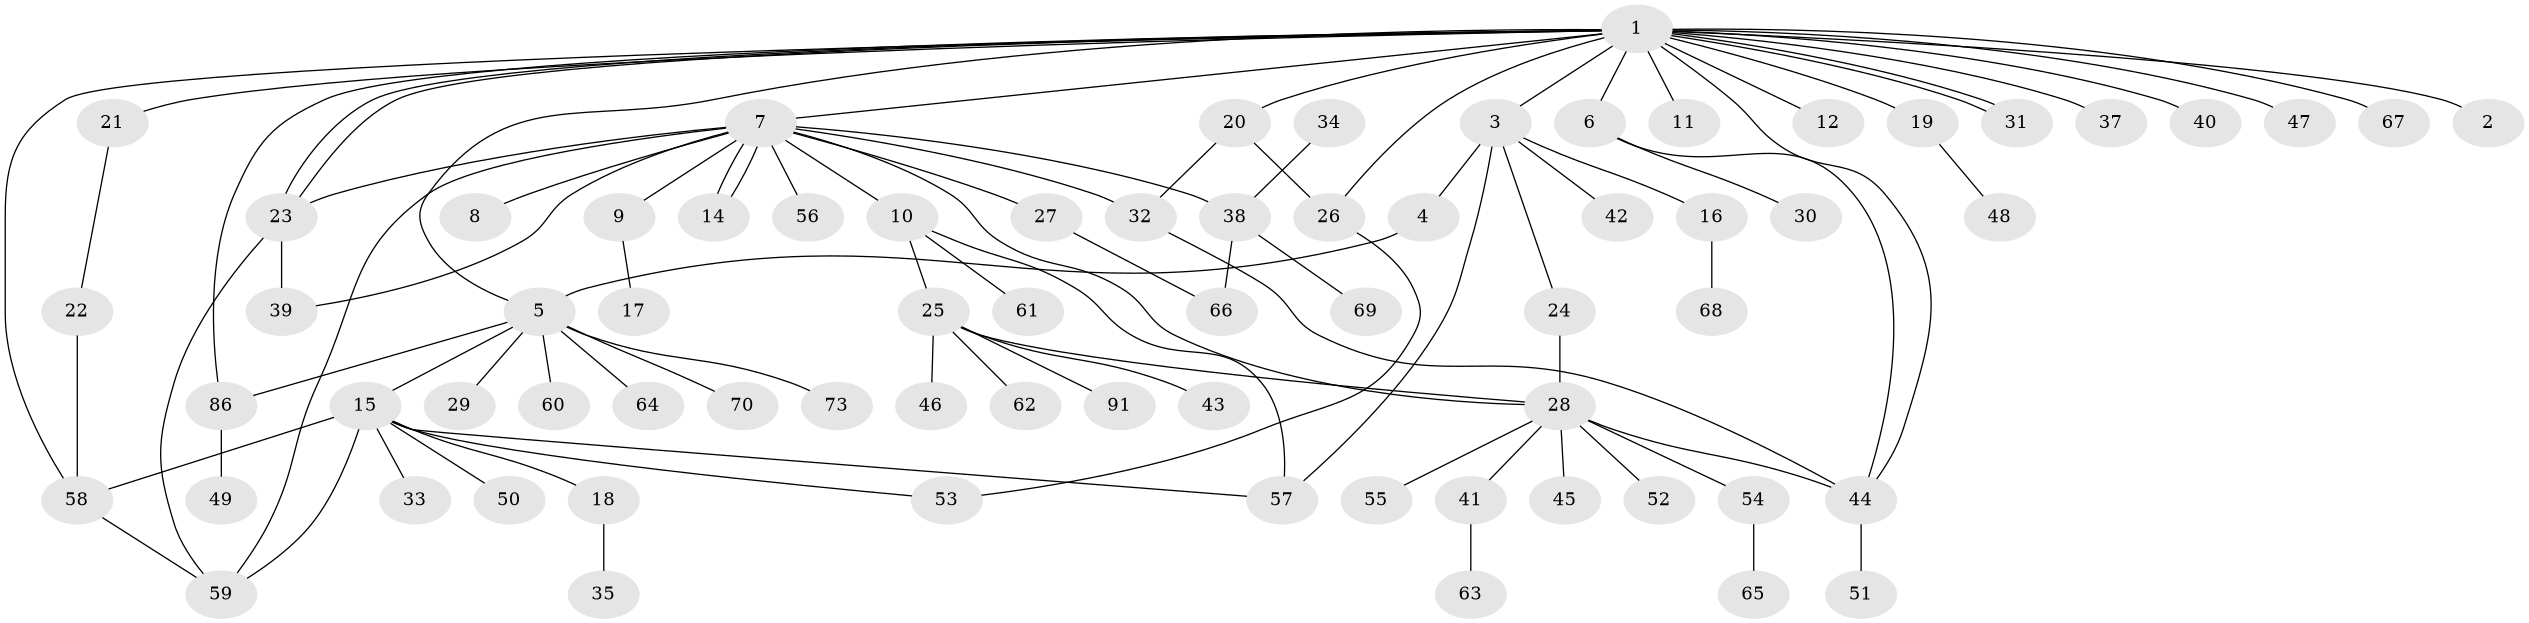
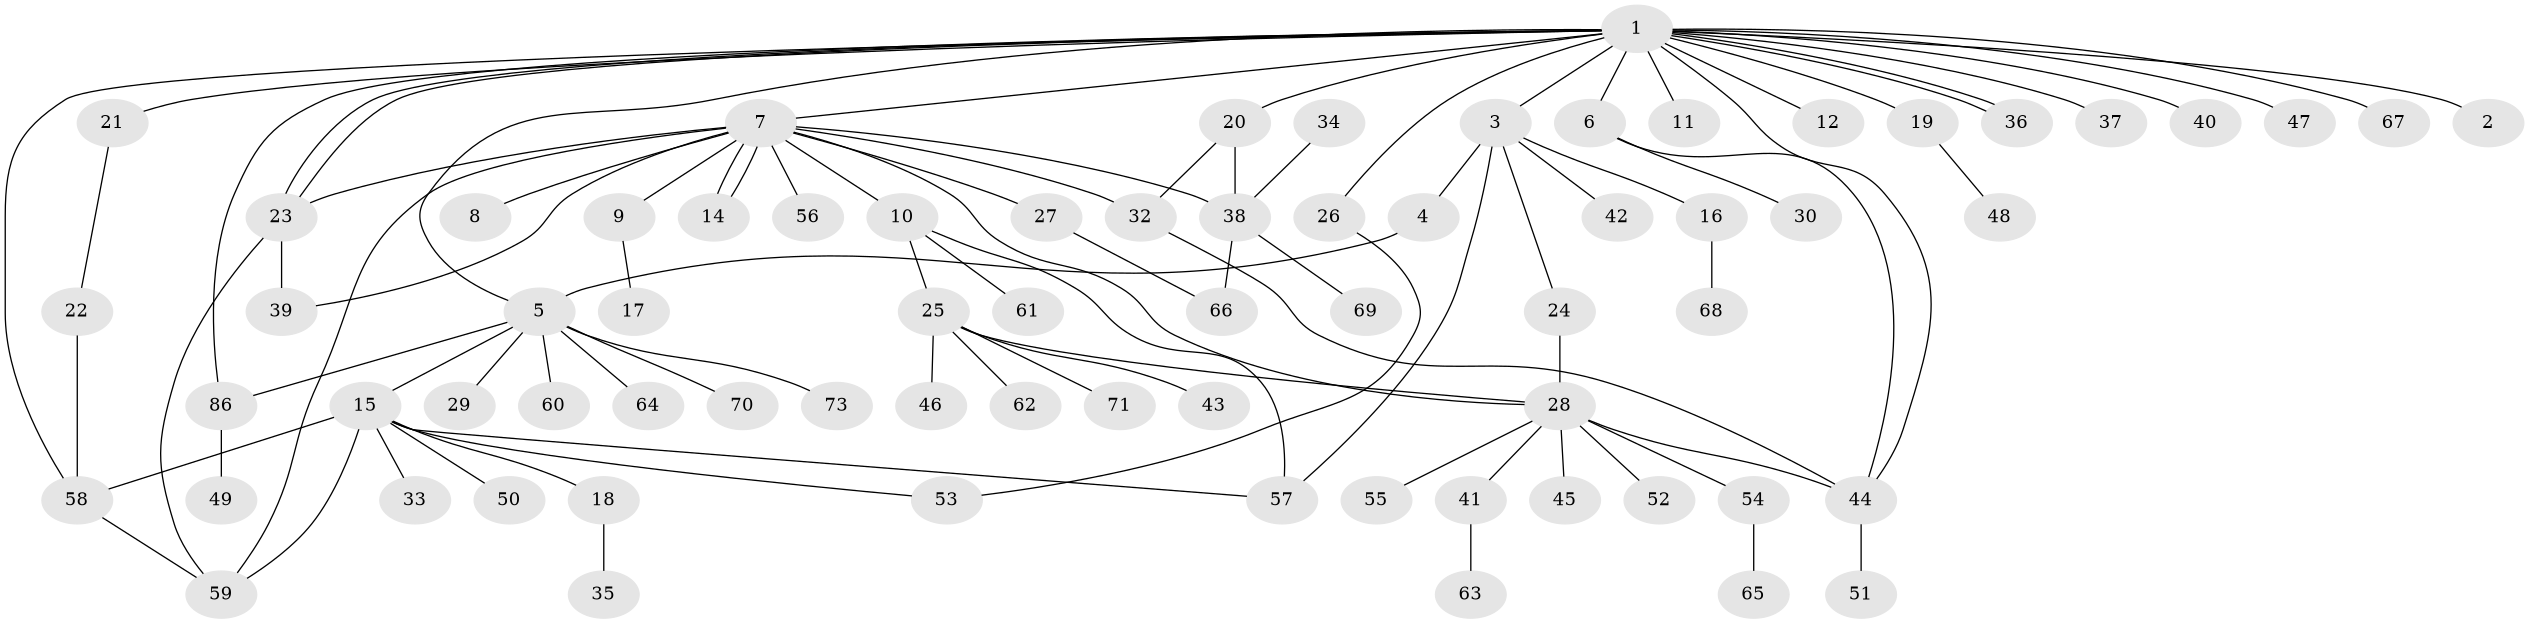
node "31": label "31" -> "36"
edge "20" -- "26": now "20" -- "38"
node "91": label "91" -> "71"
